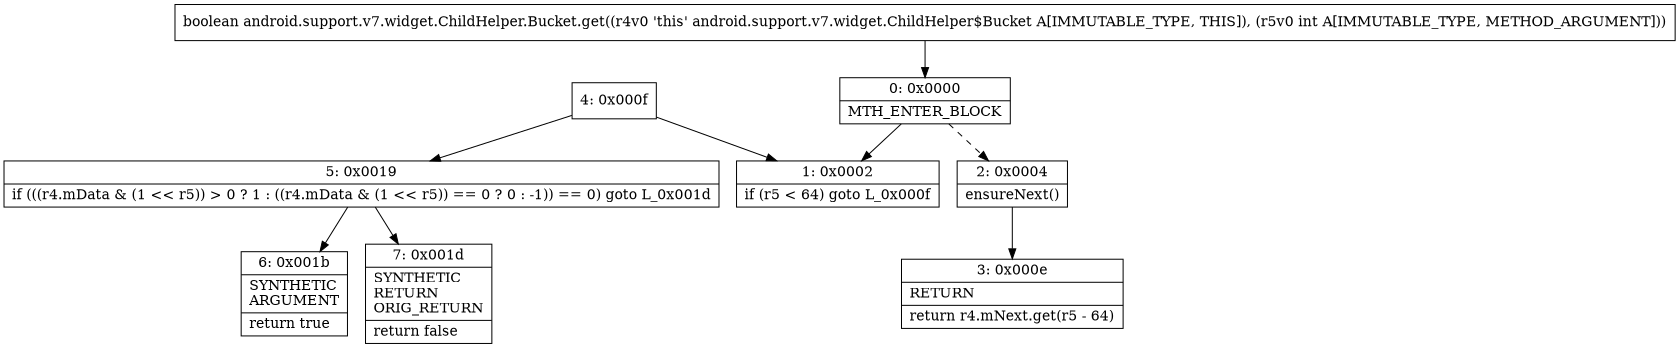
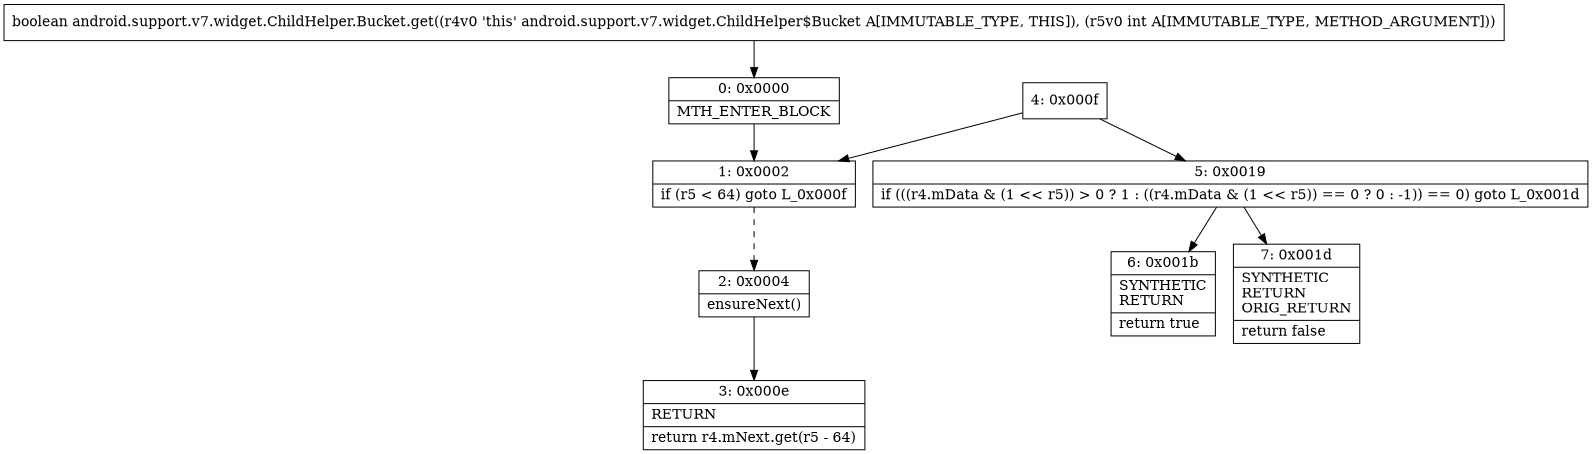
edge "0: 0x0000" -> "2: 0x0004": now "1: 0x0002" -> "2: 0x0004"
node "6: 0x001b": text "ARGUMENT" -> "RETURN"
